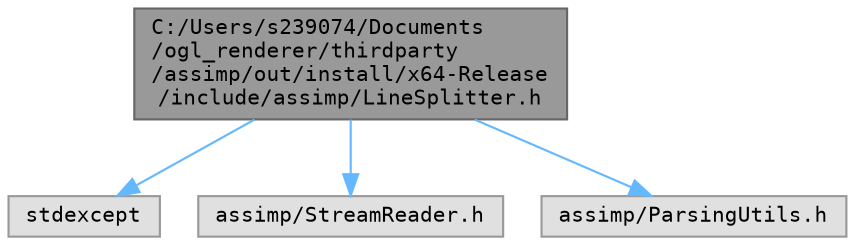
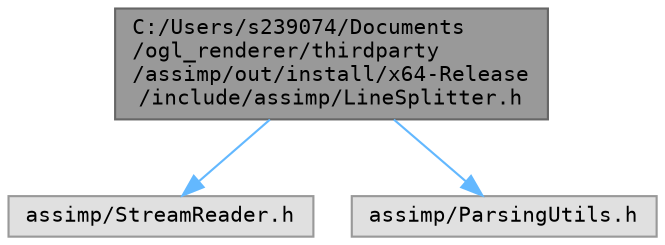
node "stdexcept": removed
